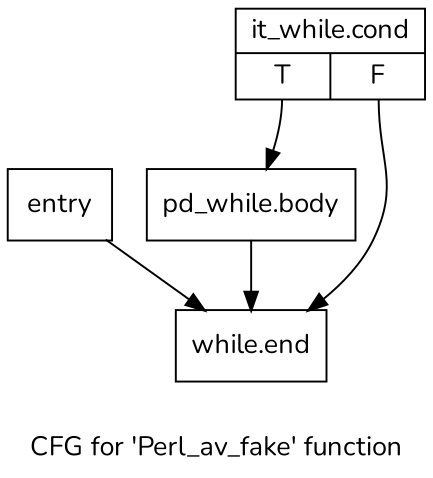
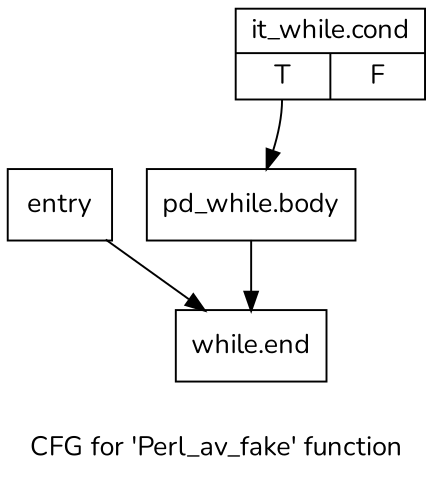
edge "it_while.cond" -> "while.end": removed
